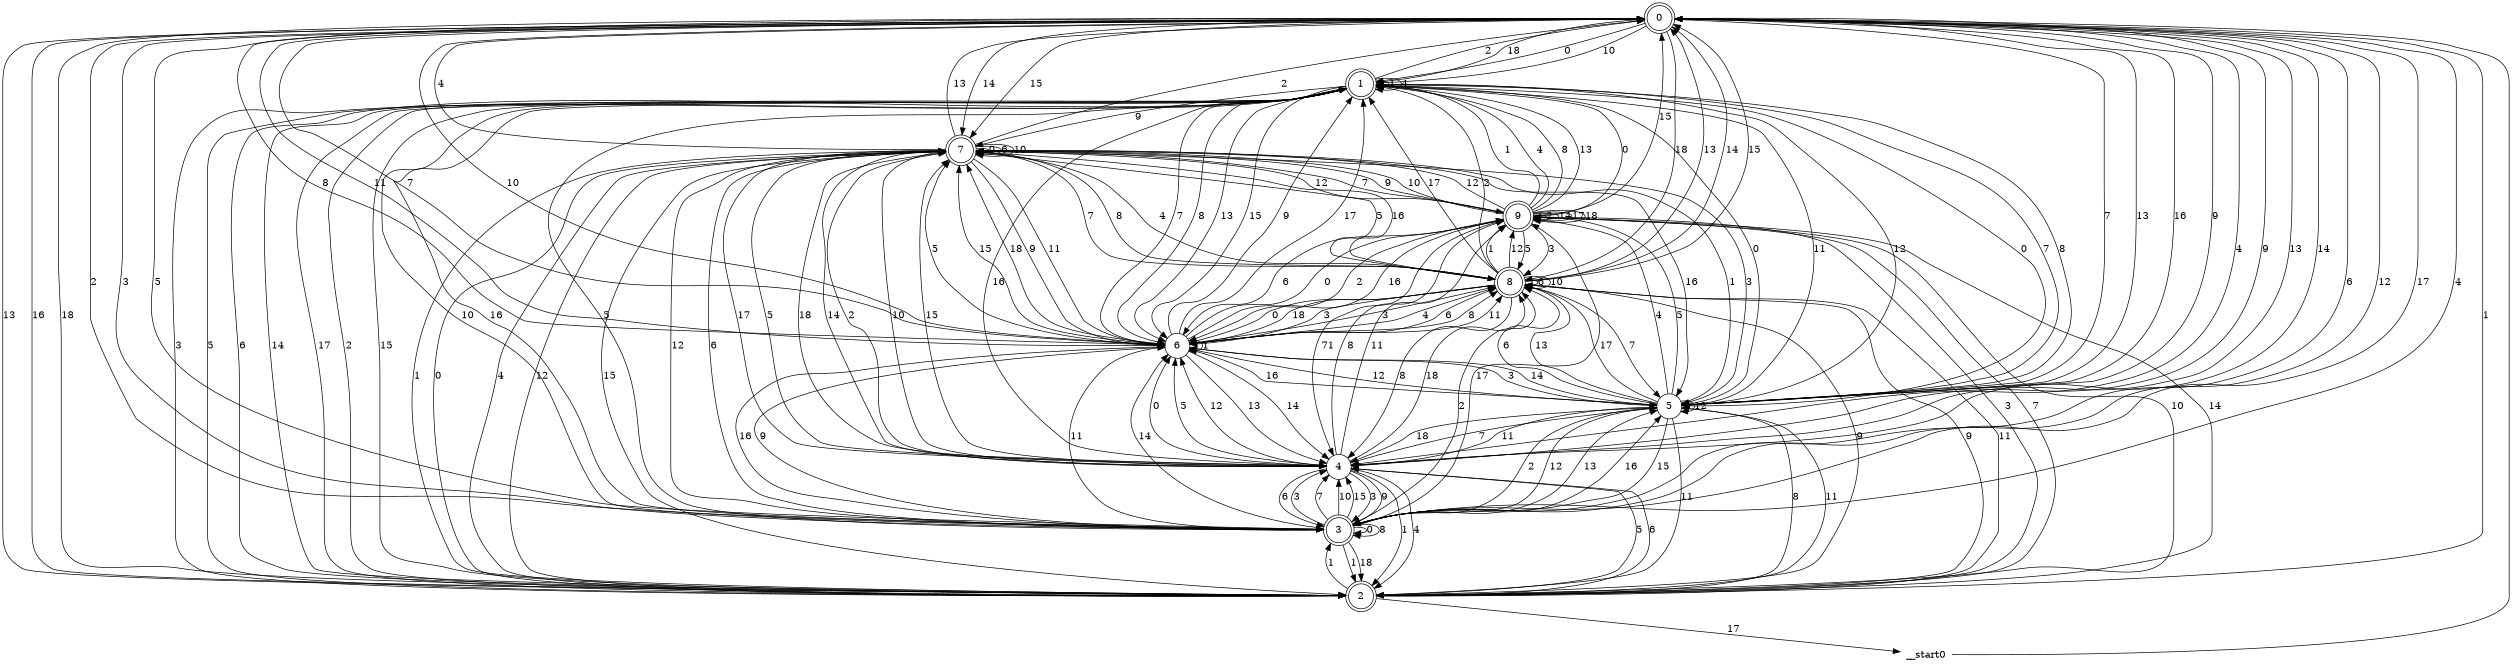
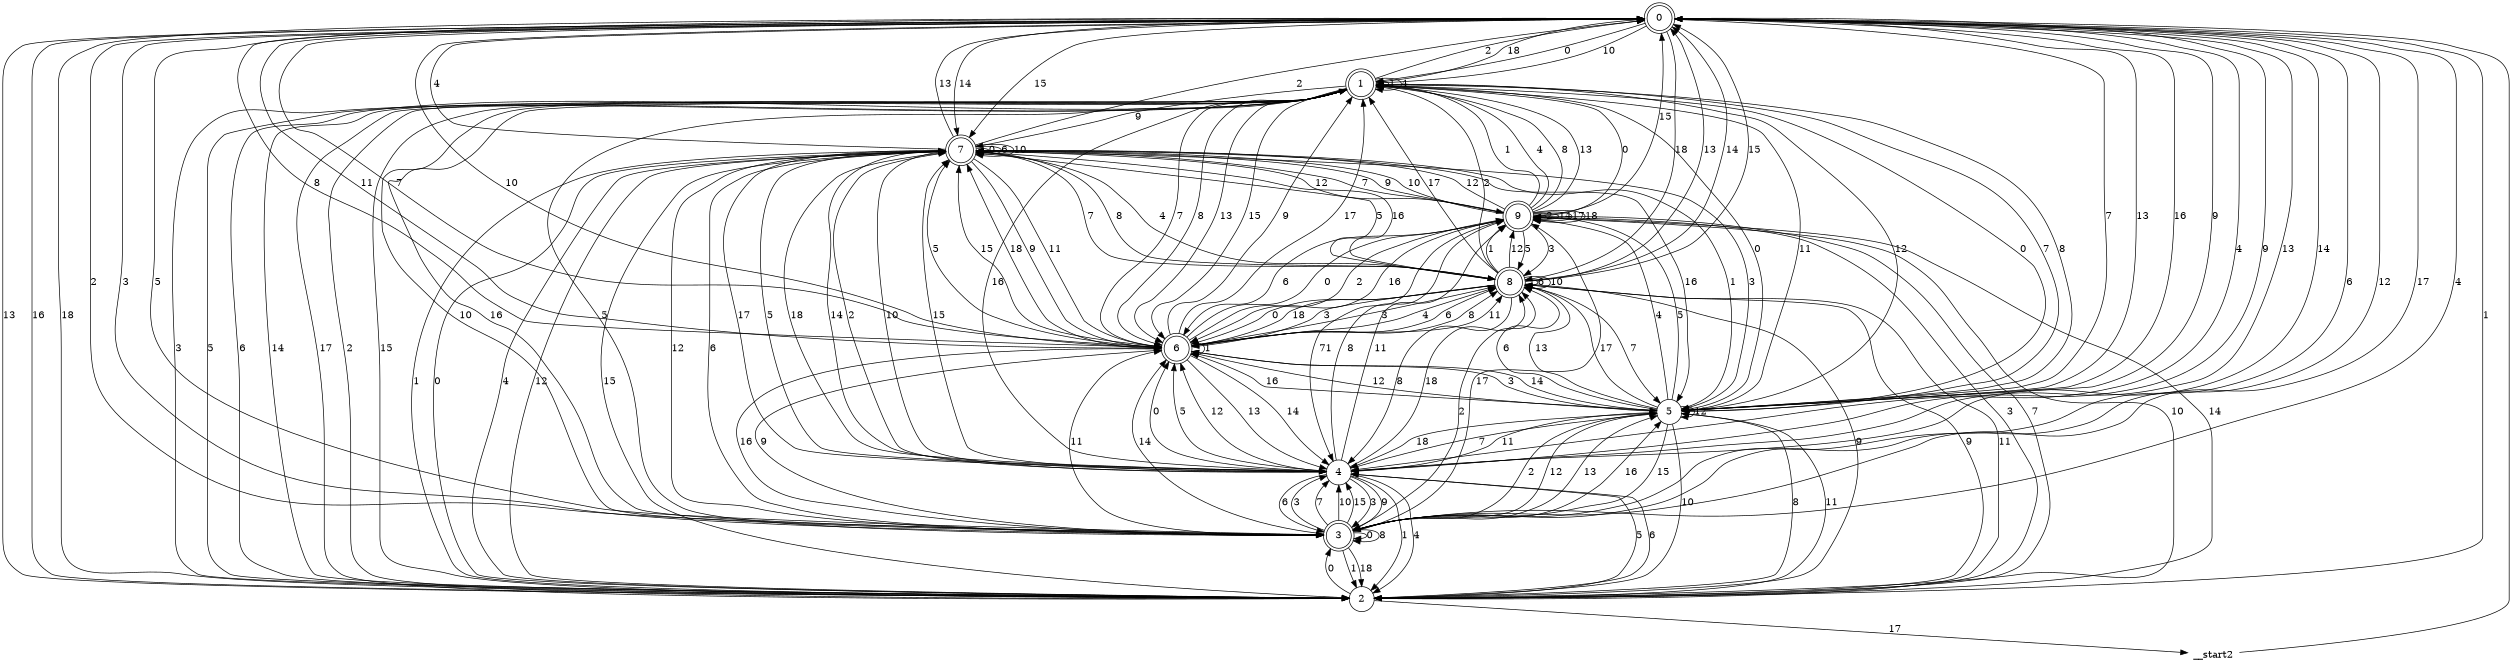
node "6": shape circle -> doublecircle
edge "5" -> "2": label "11" -> "10"
edge "2" -> "3": label "1" -> "0"
node "2": shape doublecircle -> circle
node "__start0": label "__start0" -> "__start2"
